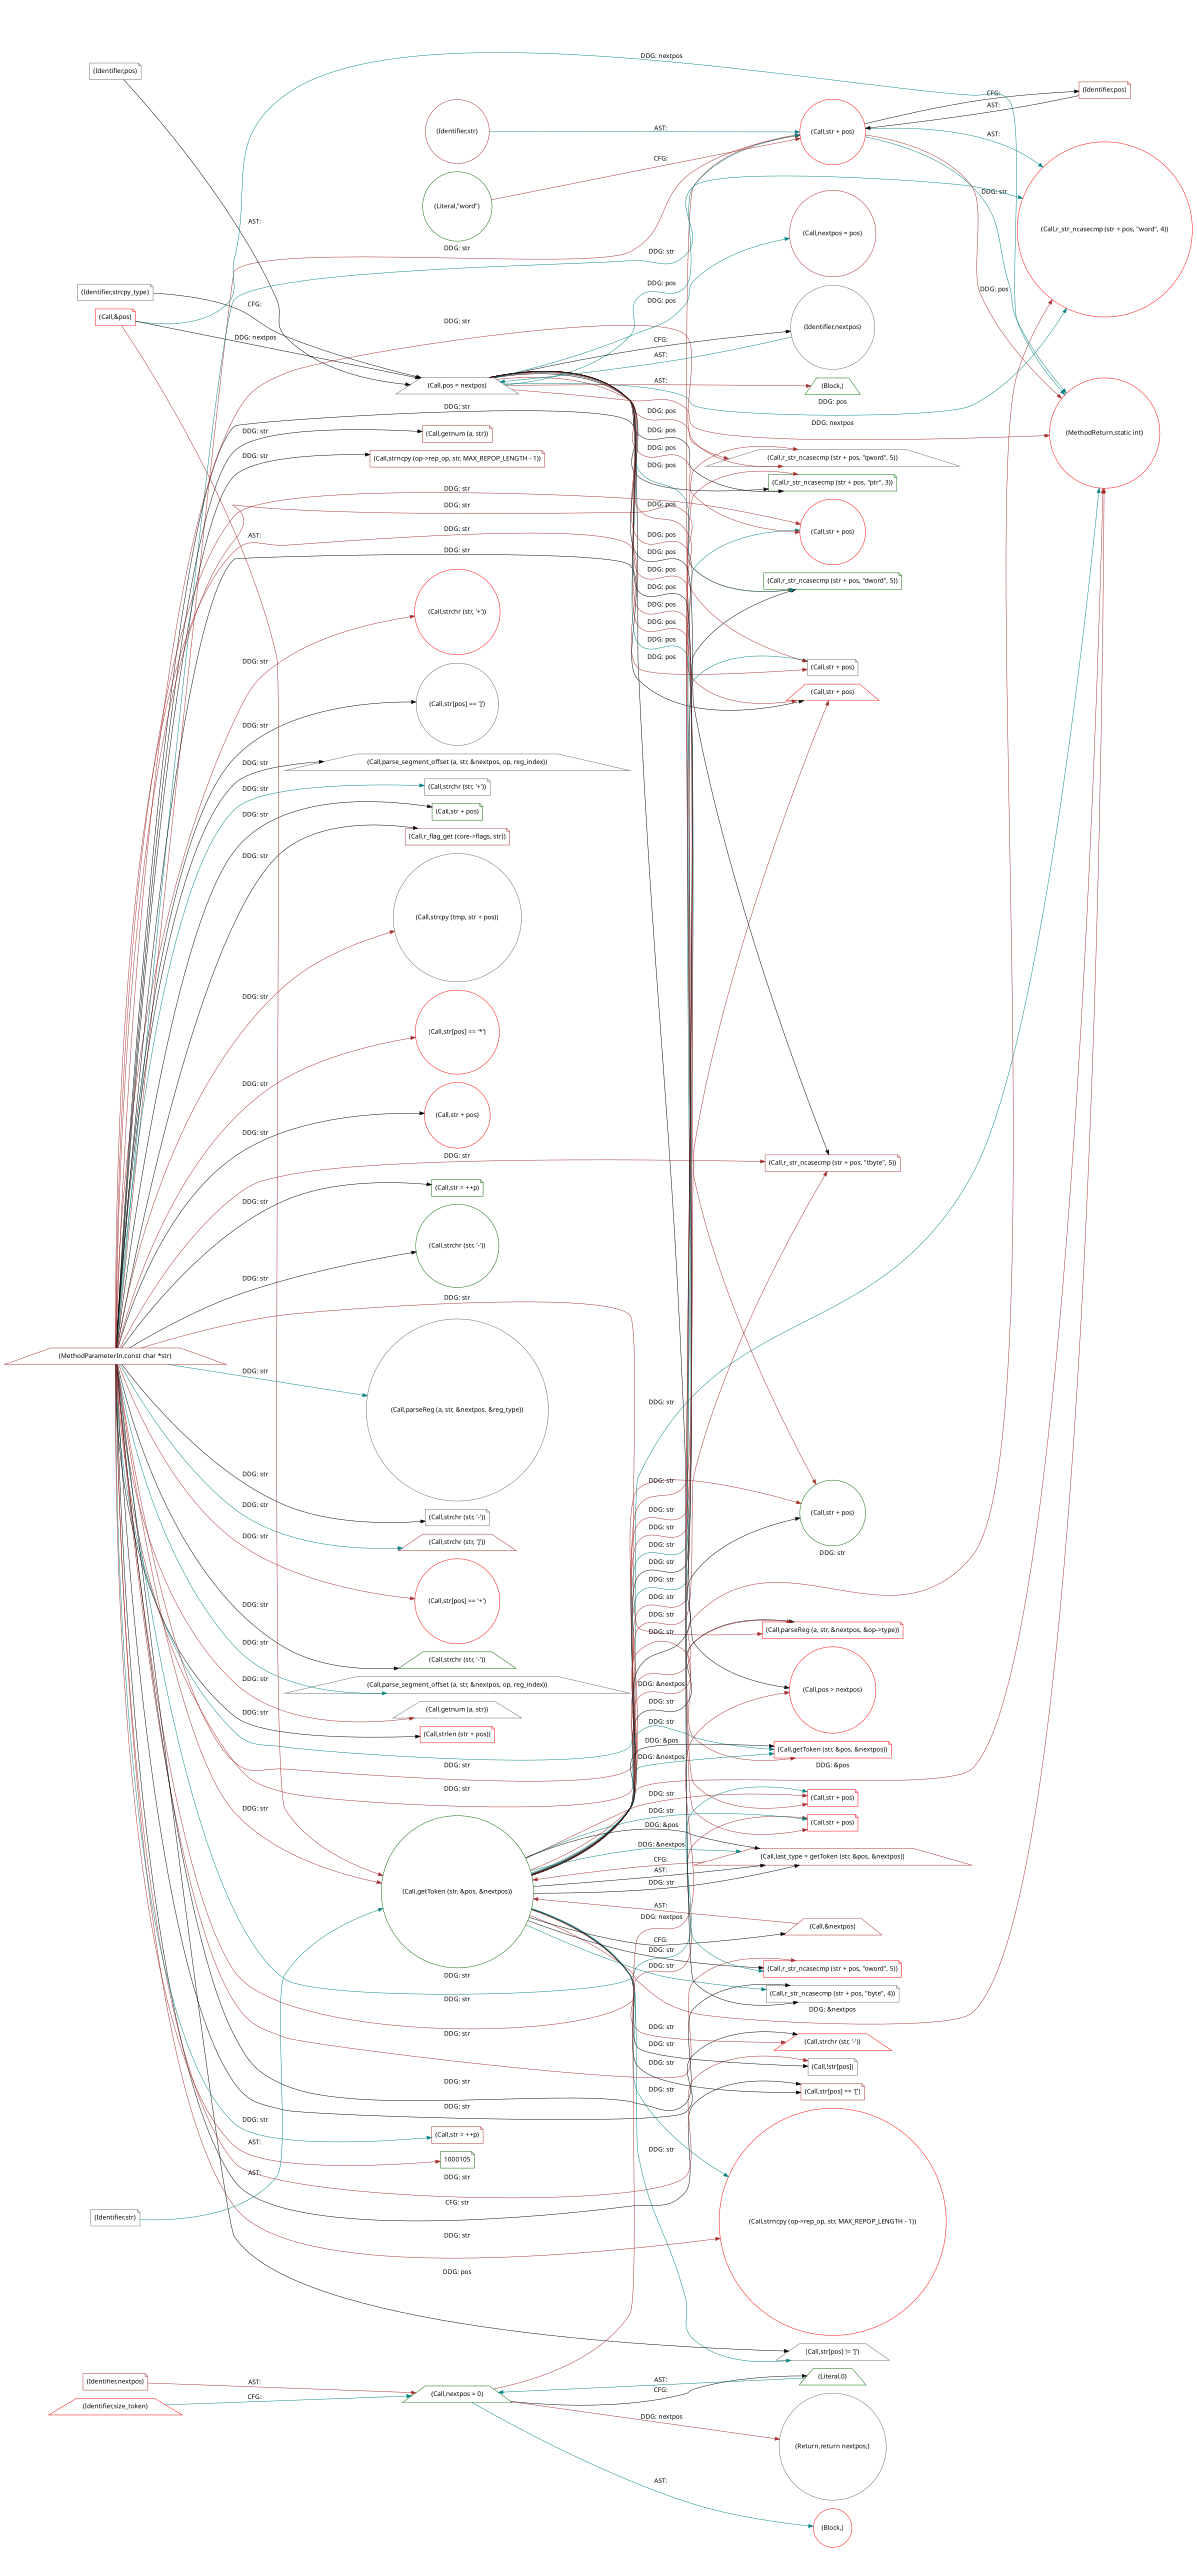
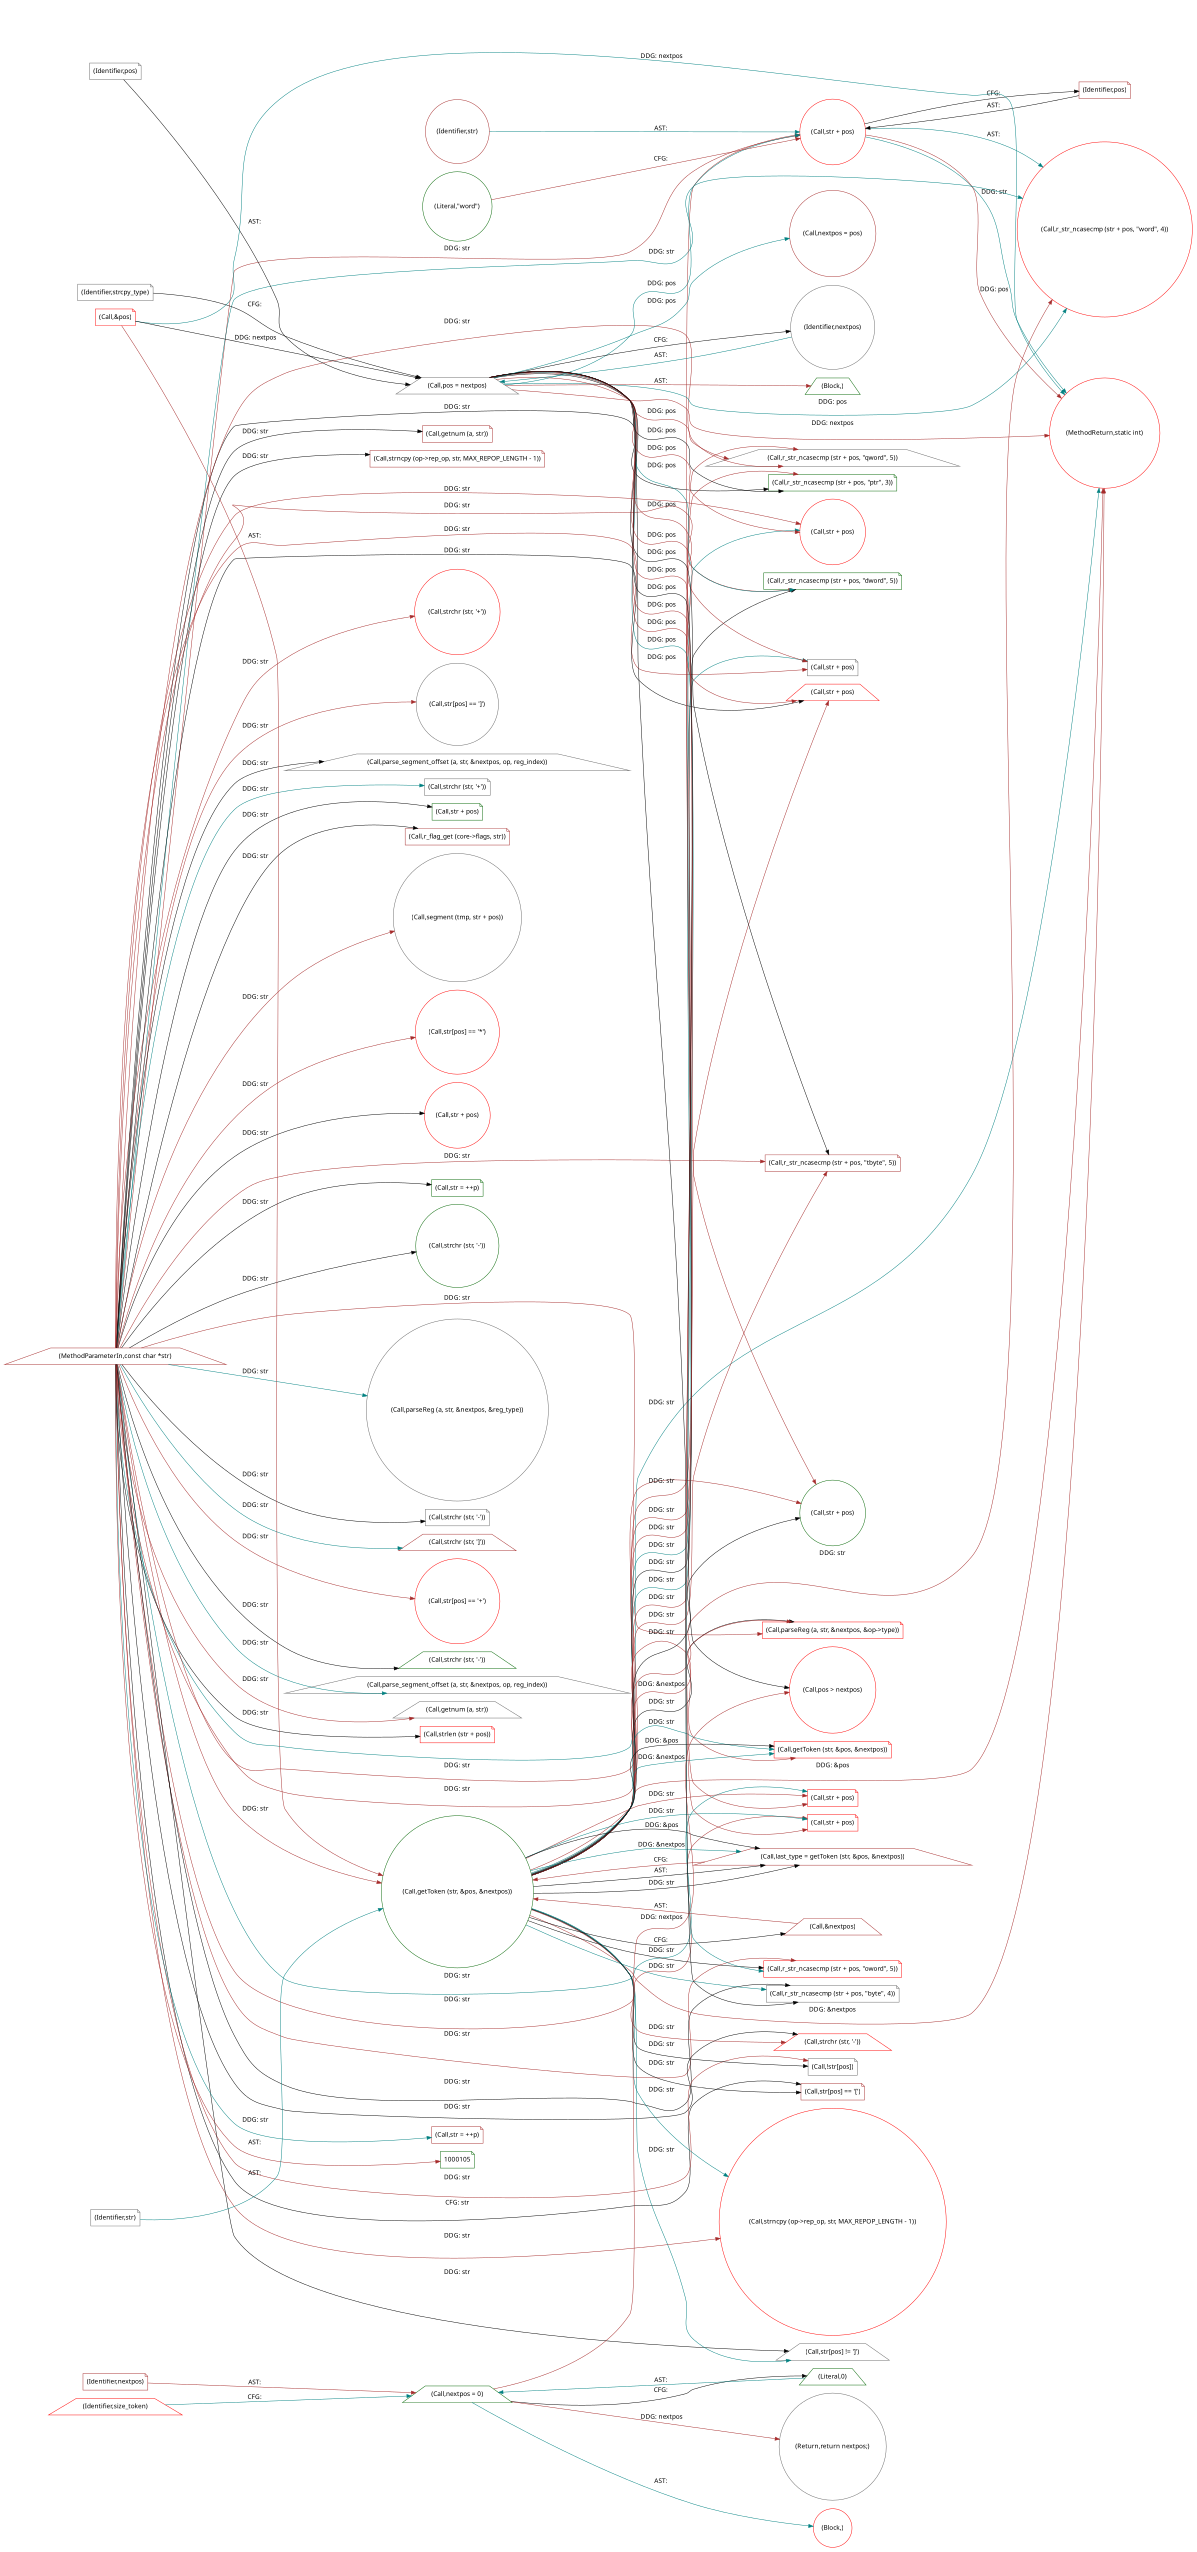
node "(Call,strcpy (tmp, str + pos))": label "(Call,strcpy (tmp, str + pos))" -> "(Call,segment (tmp, str + pos))"
edge "(MethodParameterIn,const char *str)" -> "(Call,str[pos] == ']')": color black -> brown
edge "(MethodParameterIn,const char *str)" -> "(Call,str[pos] != ']')": label "DDG: pos" -> "DDG: str"
